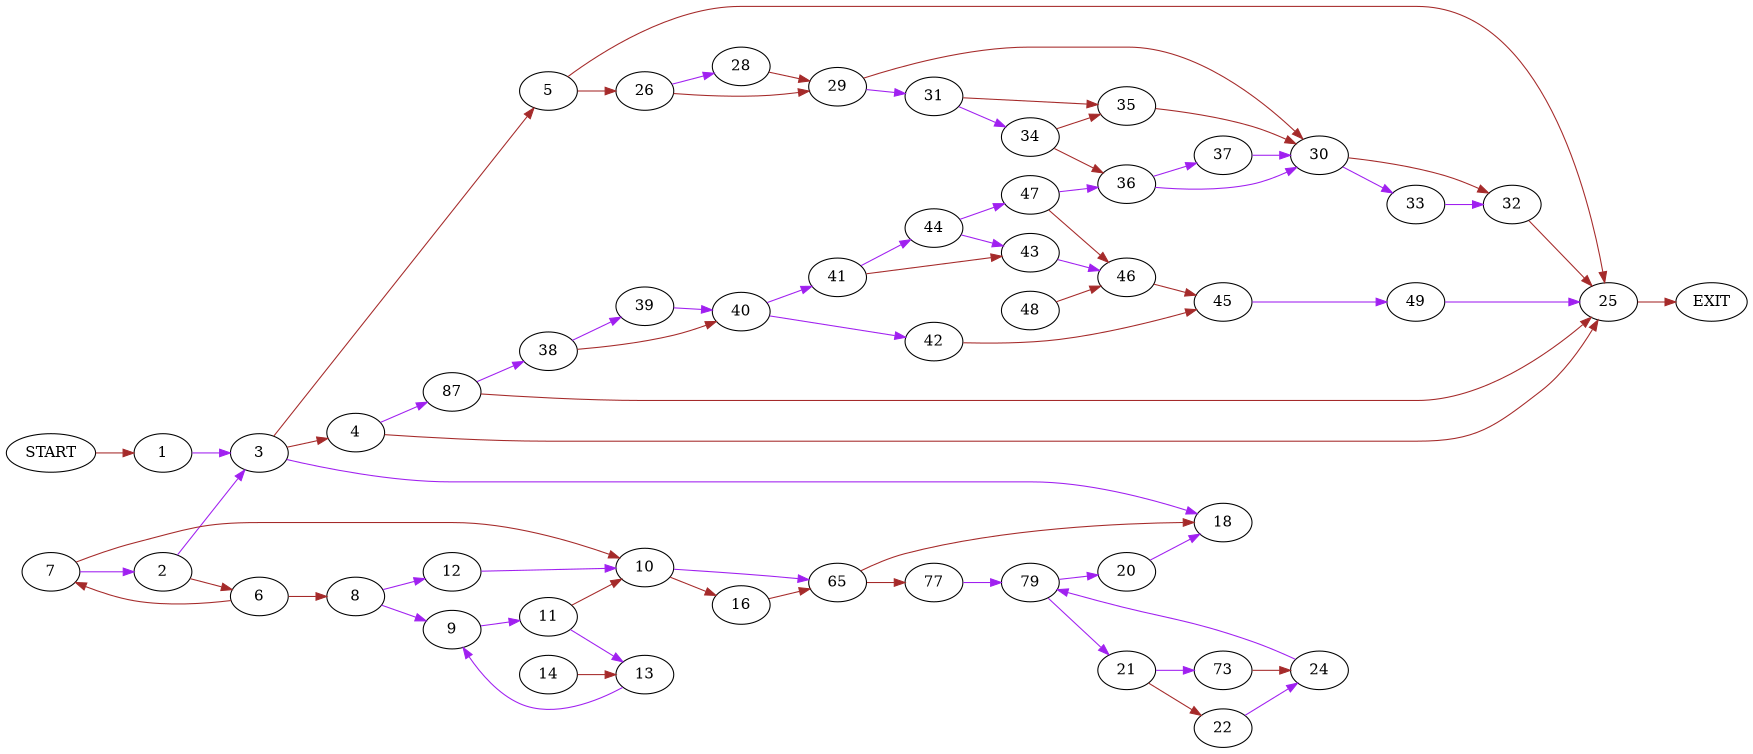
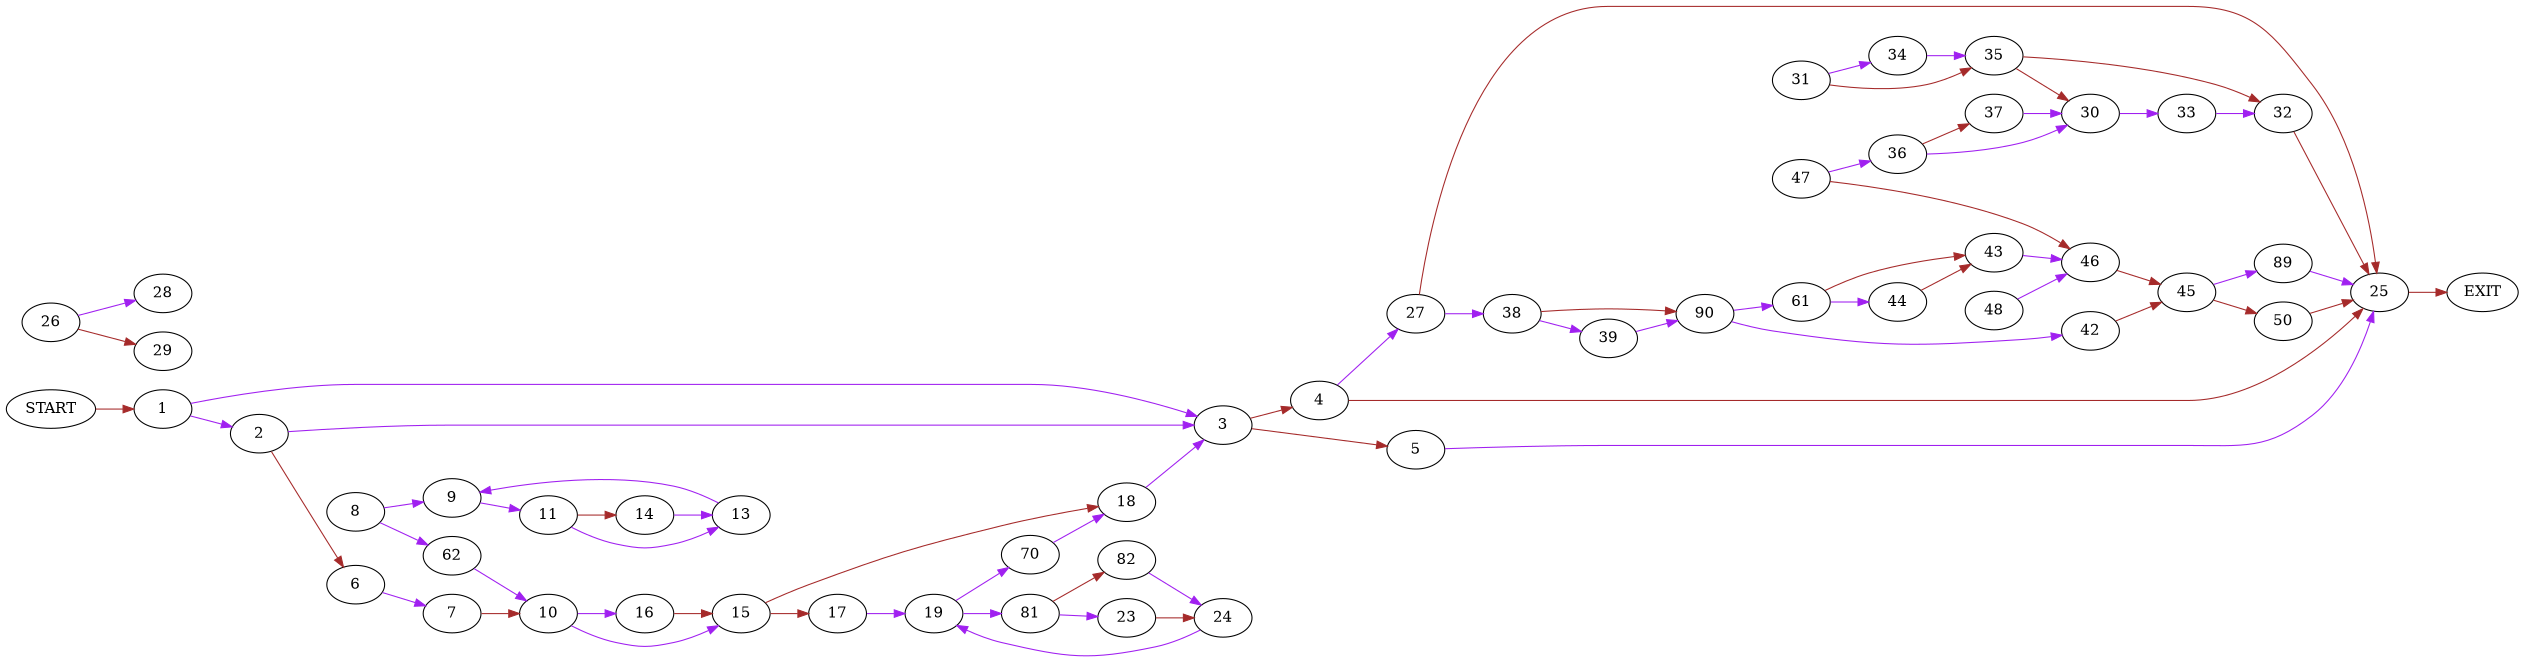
edge "5" -> "25": color brown -> purple
edge "29" -> "30": removed
edge "28" -> "29": removed
edge "5" -> "26": removed
edge "29" -> "31": removed
edge "34" -> "35": color brown -> purple
edge "34" -> "36": removed
edge "30" -> "32": now "35" -> "32"
edge "36" -> "37": color purple -> brown
edge "44" -> "47": removed
edge "44" -> "43": color purple -> brown
node "41": label "41" -> "61"
edge "48" -> "46": color brown -> purple
node "49": label "49" -> "89"
node "40": label "40" -> "90"
node "50": added
node "87": label "87" -> "27"
edge "3" -> "18": reversed
edge "7" -> "2": now "1" -> "2"
node "12": label "12" -> "62"
node "20": label "20" -> "70"
node "65": label "65" -> "15"
node "77": label "77" -> "17"
node "79": label "79" -> "19"
edge "10" -> "16": color brown -> purple
edge "11" -> "10": now "11" -> "14"
edge "6" -> "8": removed
edge "6" -> "7": color brown -> purple
node "21": label "21" -> "81"
node "73": label "73" -> "23"
edge "14" -> "13": color brown -> purple
node "22": label "22" -> "82"
